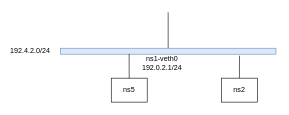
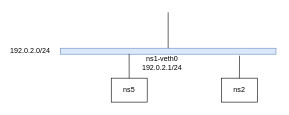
node "192.4.2.0/24": label "192.4.2.0/24" -> "192.0.2.0/24"
